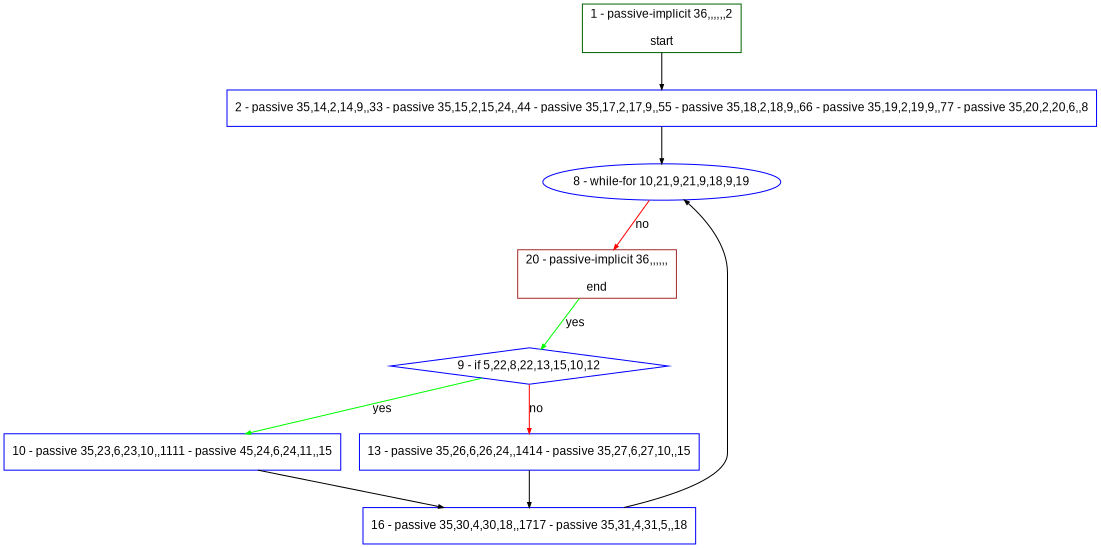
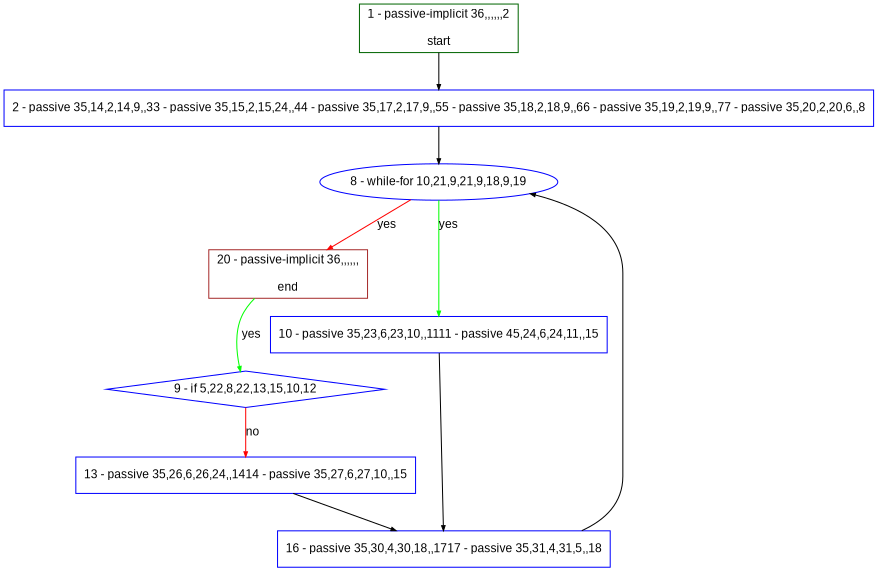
edge "8 - while-for 10,21,9,21,9,18,9,19" -> "20 - passive-implicit 36,,,,,, end": label "no" -> "yes"
edge "9 - if 5,22,8,22,13,15,10,12" -> "10 - passive 35,23,6,23,10,,1111 - passive 45,24,6,24,11,,15": now "8 - while-for 10,21,9,21,9,18,9,19" -> "10 - passive 35,23,6,23,10,,1111 - passive 45,24,6,24,11,,15"
